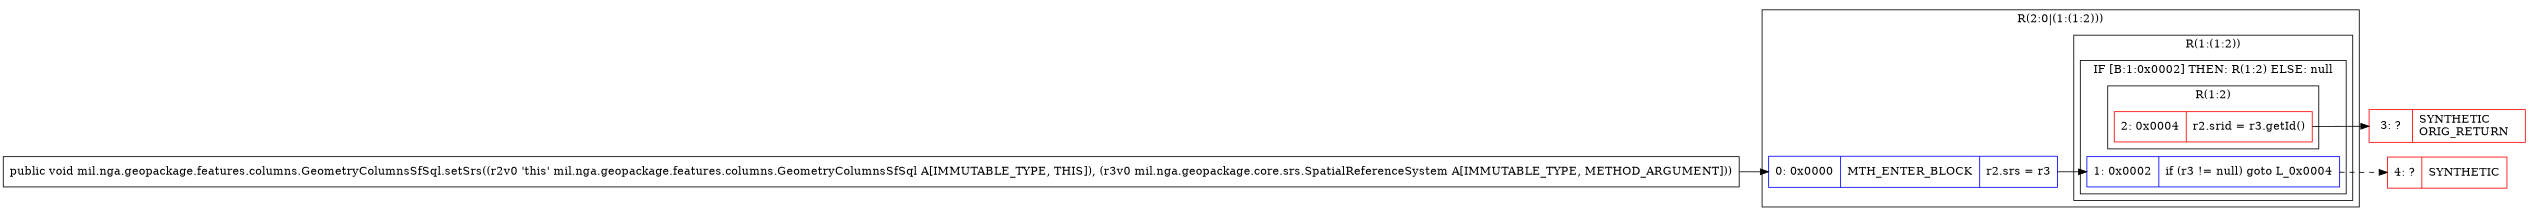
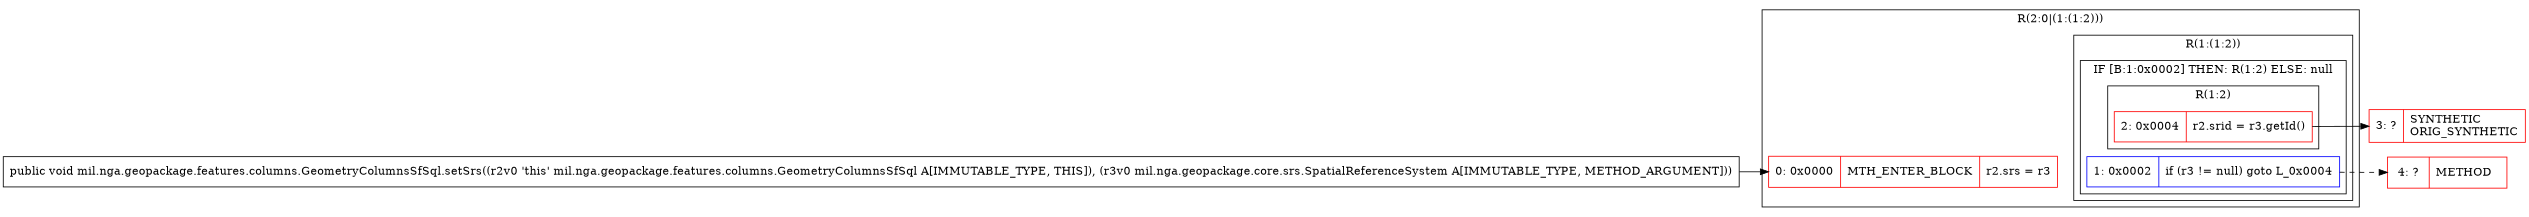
node "3: ?": text "ORIG_RETURN" -> "ORIG_SYNTHETIC"
node "0: 0x0000": color blue -> red
edge "0: 0x0000" -> "1: 0x0002": removed
node "4: ?": text "SYNTHETIC" -> "METHOD"
